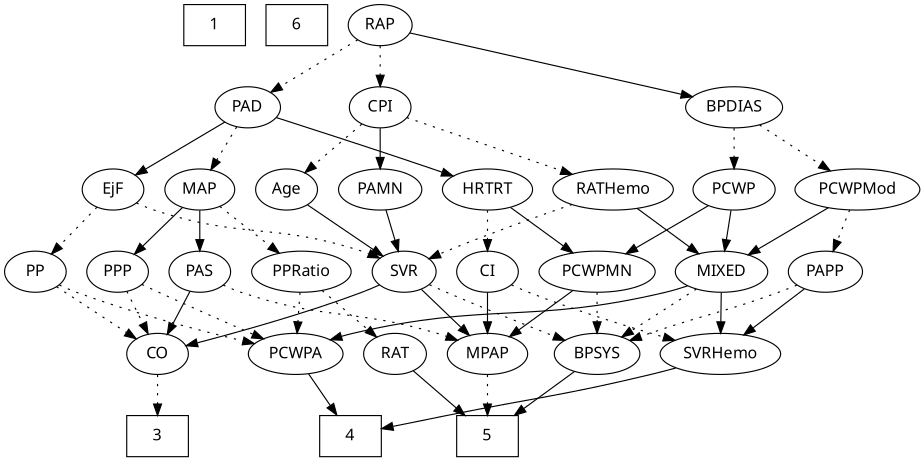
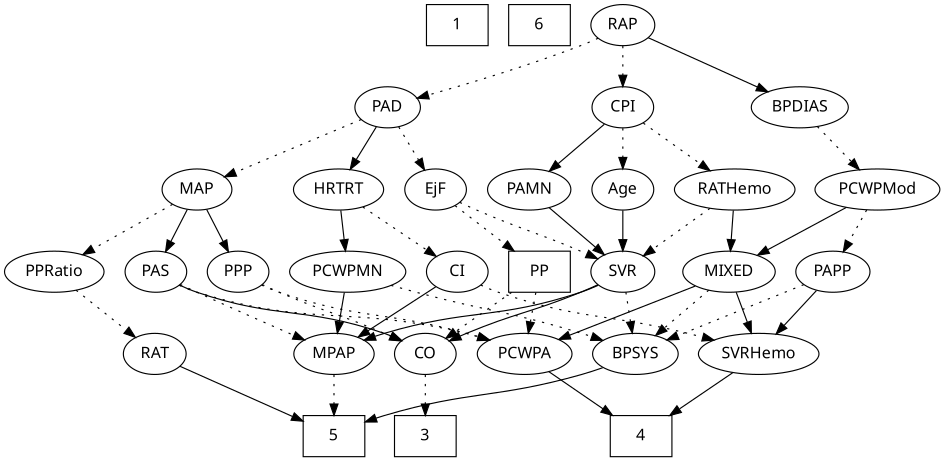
edge "PAD" -> "EjF": style solid -> dotted
node "PCWP": removed
node "PP": shape ellipse -> box
edge "PPRatio" -> "PCWPA": now "PAS" -> "PCWPA"
